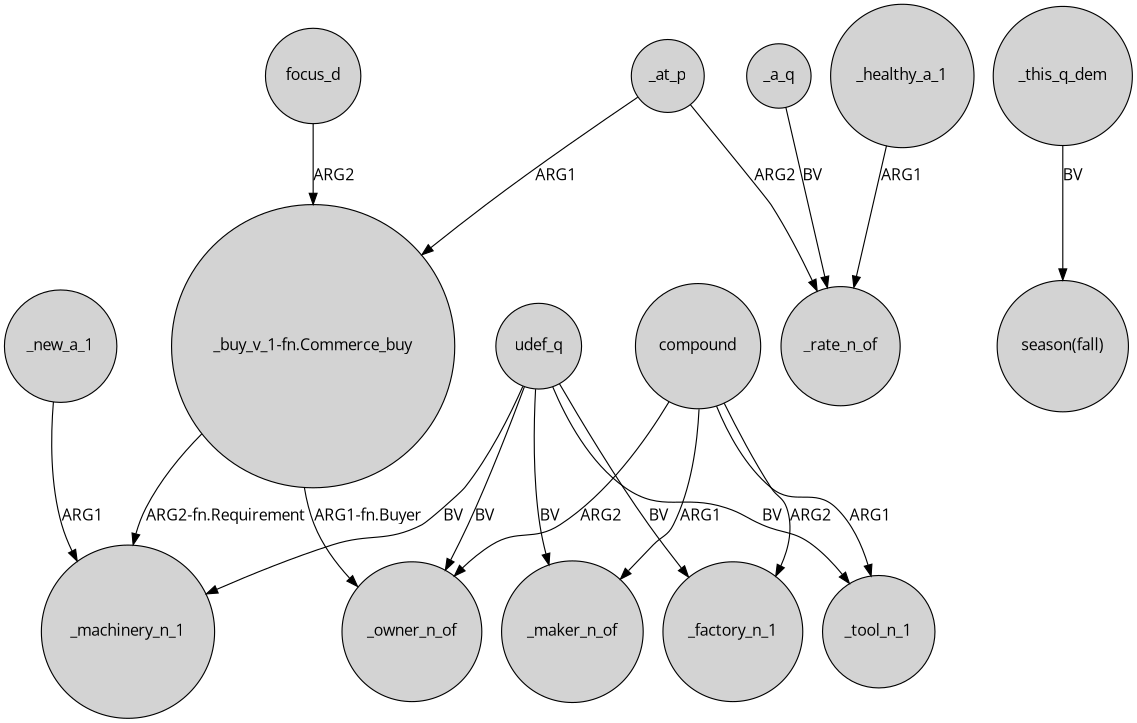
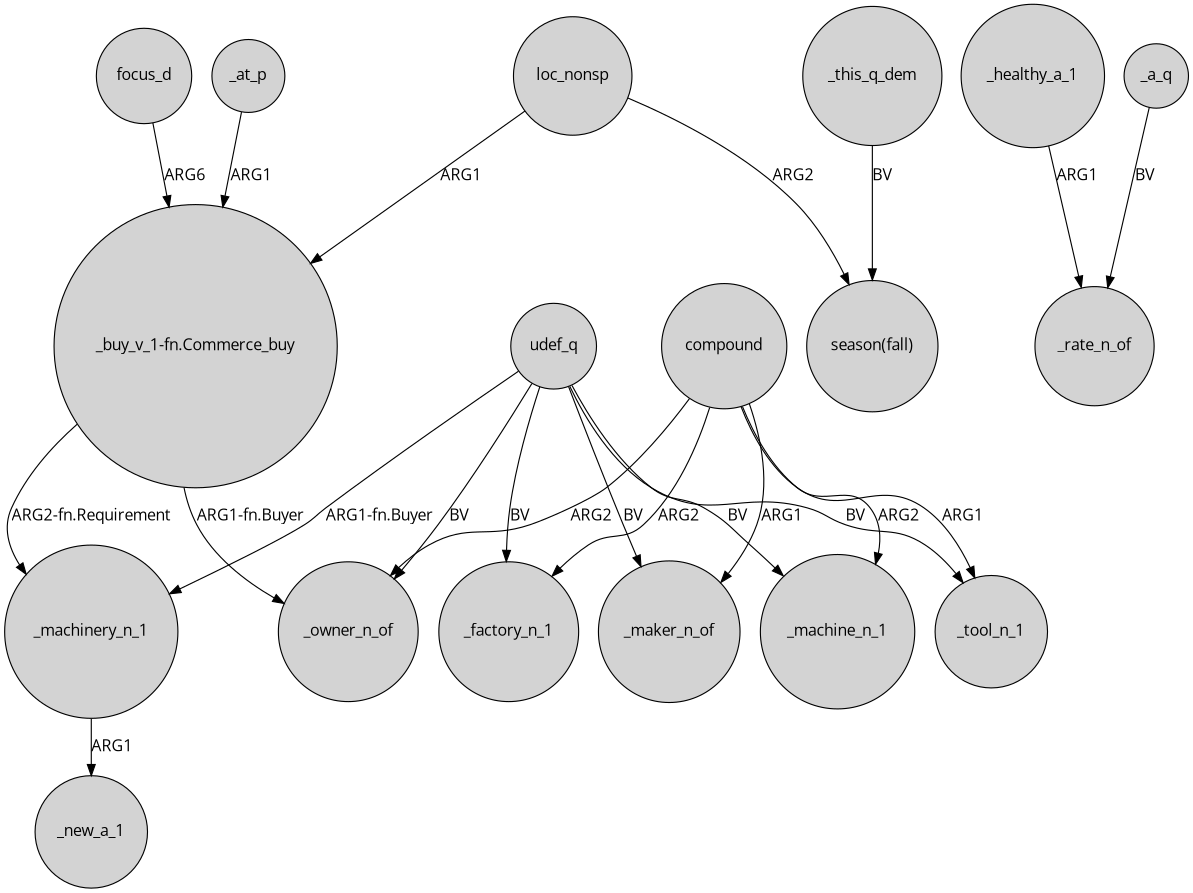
node "loc_nonsp": added
edge "focus_d" -> "_buy_v_1-fn.Commerce_buy": label "ARG2" -> "ARG6"
edge "_at_p" -> "_rate_n_of": removed, label "ARG2"
edge "_new_a_1" -> "_machinery_n_1": reversed
edge "udef_q" -> "_machinery_n_1": label "BV" -> "ARG1-fn.Buyer"
node "_machine_n_1": added
